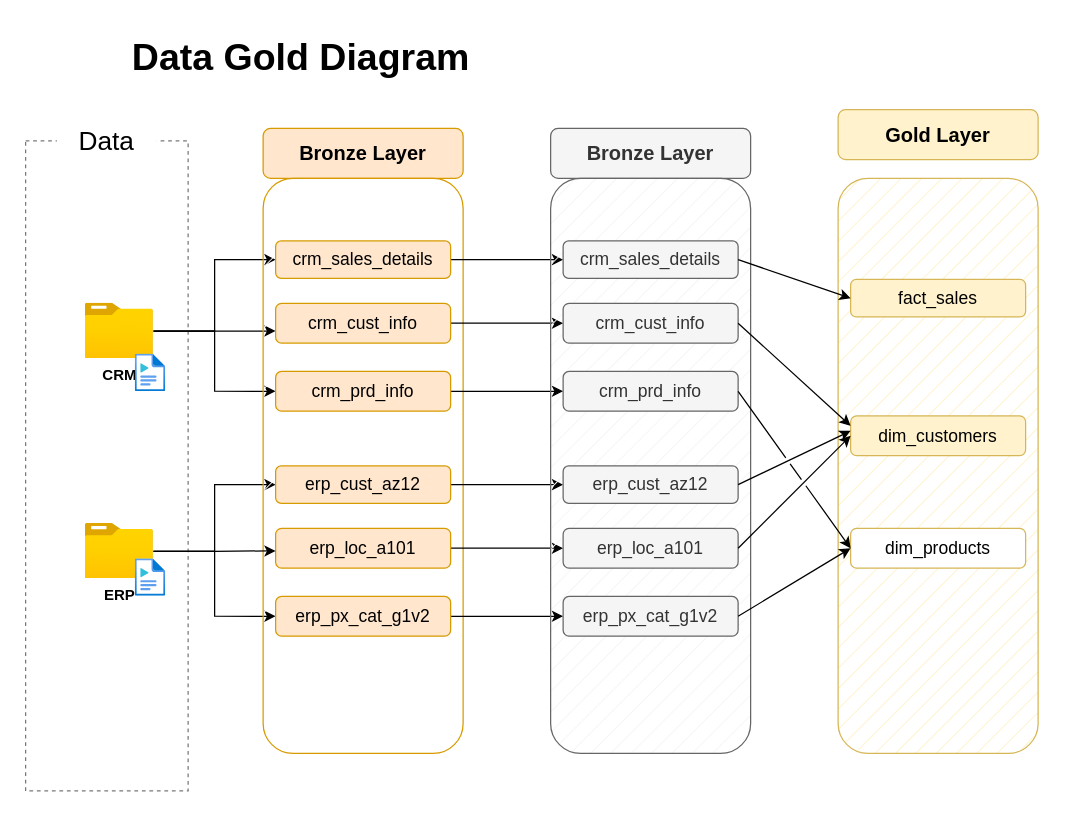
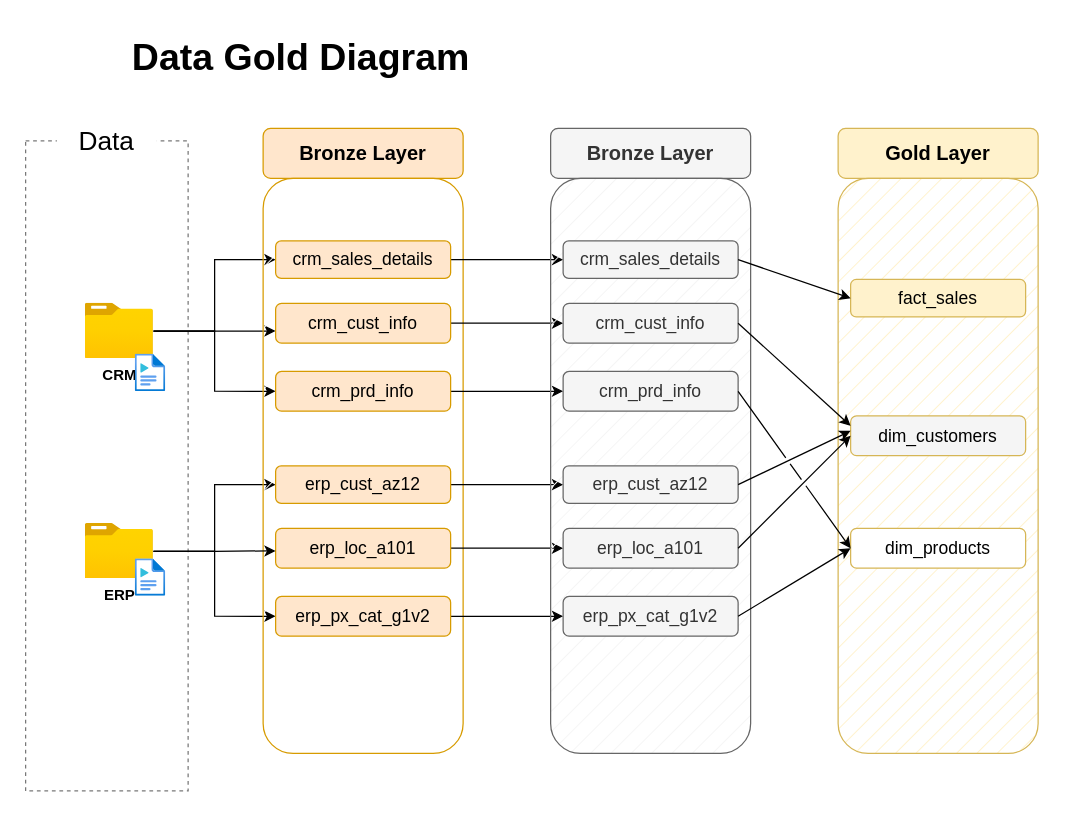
node "Gold Layer": moved (938, 134) -> (938, 153)
node "dim_customers": fillcolor #fff2cc -> #f5f5f5
